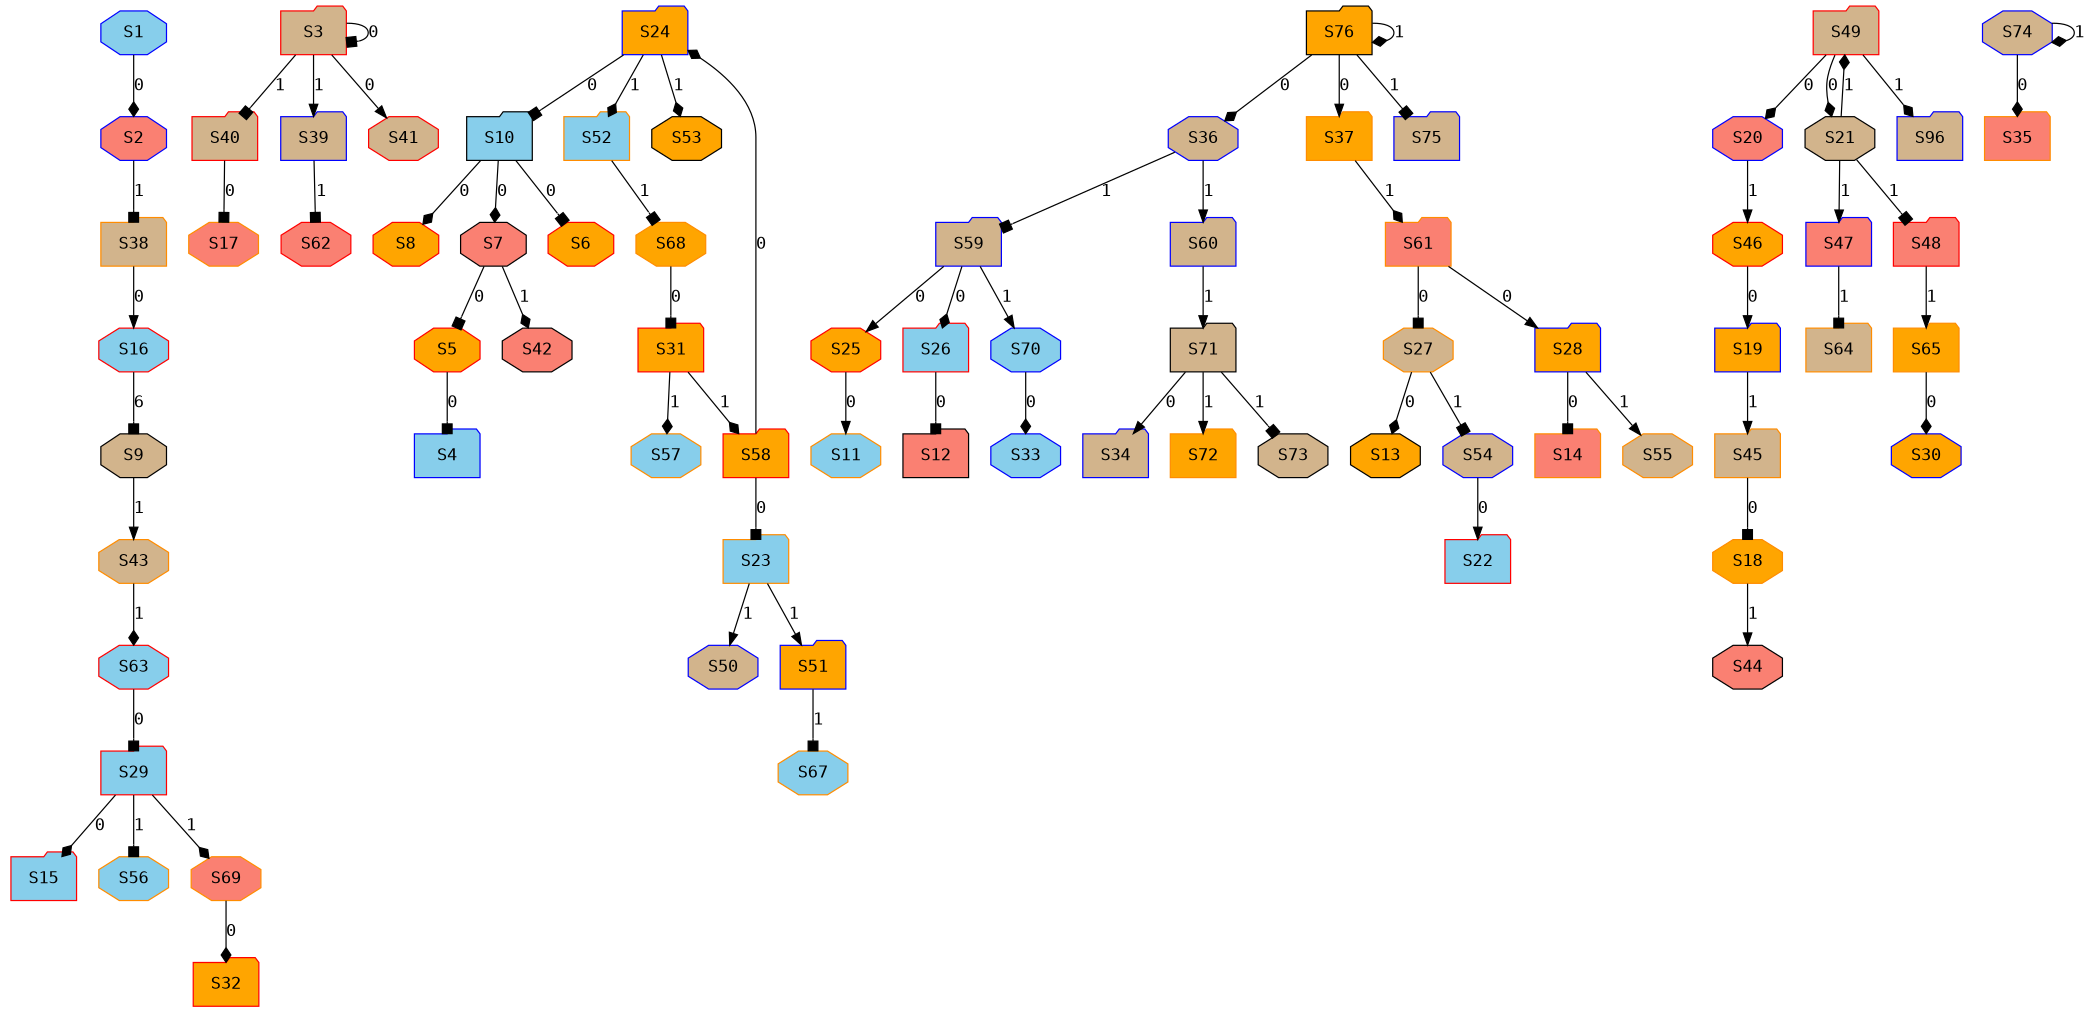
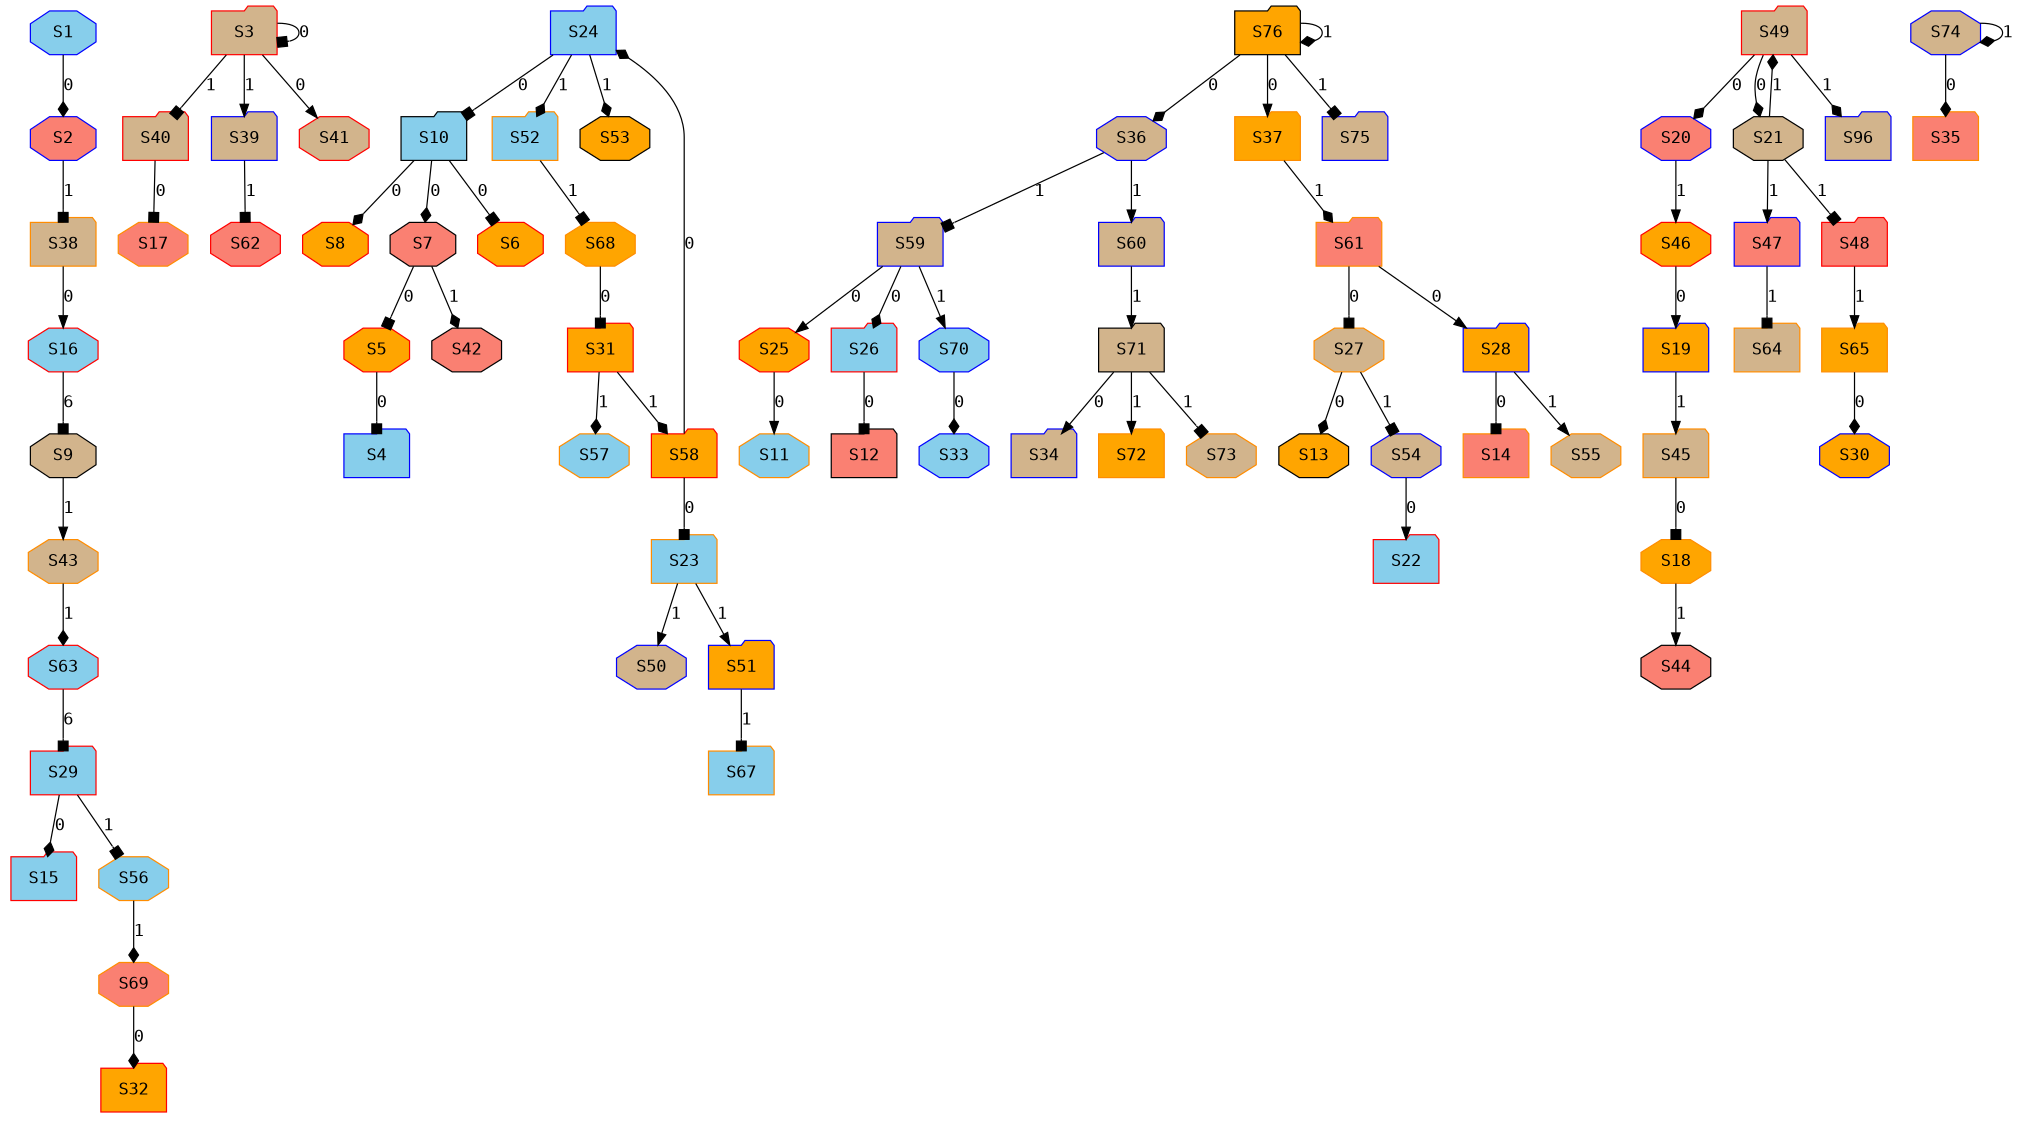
node "S24": fillcolor orange -> skyblue
node "S73": color black -> darkorange
edge "S63" -> "S29": label "0" -> "6"
node "S67": shape octagon -> folder
edge "S29" -> "S69": now "S56" -> "S69"
